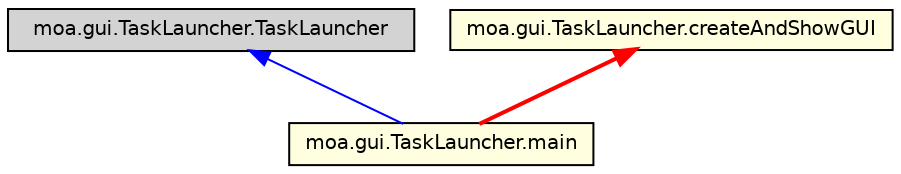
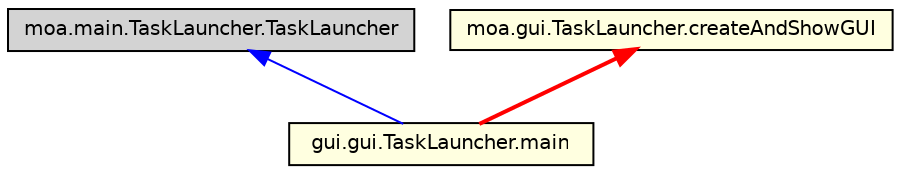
node "moa.gui.TaskLauncher.TaskLauncher": label "moa.gui.TaskLauncher.TaskLauncher" -> "moa.main.TaskLauncher.TaskLauncher"
node "moa.gui.TaskLauncher.main": label "moa.gui.TaskLauncher.main" -> "gui.gui.TaskLauncher.main"
